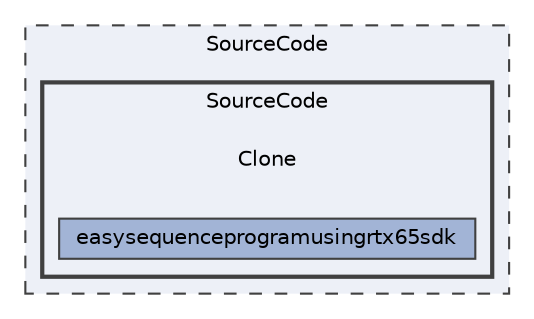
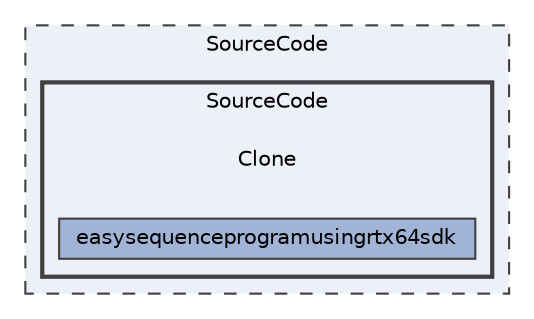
node "easysequenceprogramusingrtx65sdk": label "easysequenceprogramusingrtx65sdk" -> "easysequenceprogramusingrtx64sdk"
